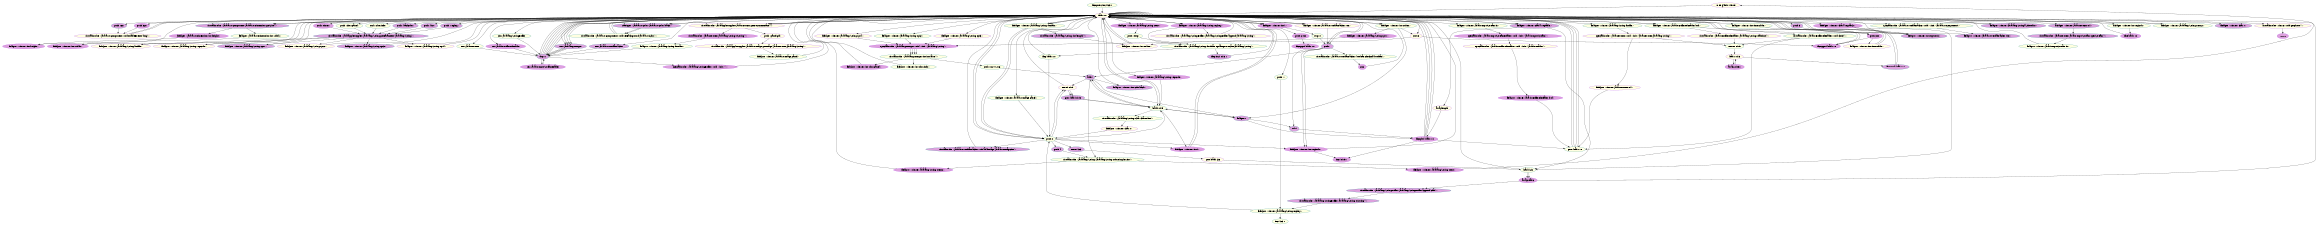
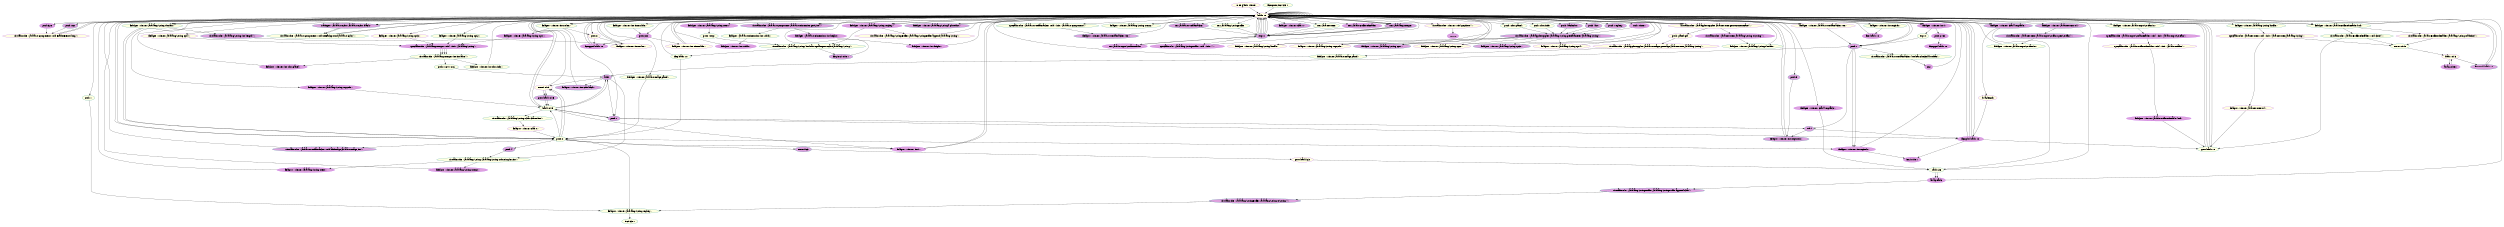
edge "fieldget <viewer: char[] regtabl2>" -> "fieldput <viewer: int nbphotos>": now "sub.i" -> "fieldput <viewer: int nbphotos>"
edge "fieldput <viewer: java.lang.String domain>" -> "dup1.r": now "fieldput <viewer: java.lang.String domain>" -> "load.r r0"
edge "fieldput <viewer: java.lang.String stest>" -> "r0 := @this: viewer": now "fieldput <viewer: java.lang.String stest>" -> "load.r r0"
node "fieldget 7": label "fieldget 7" -> "push 7"
